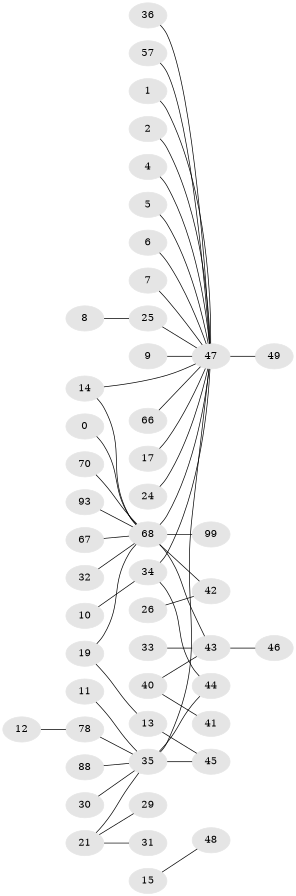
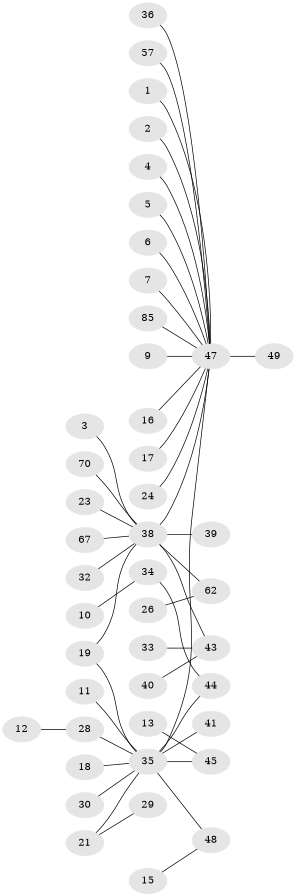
node "8": removed
node "25": label "25" -> "85"
node "14": removed
node "66": label "66" -> "16"
node "0": label "0" -> "3"
edge "47" -- "34": removed
node "93": label "93" -> "23"
node "68": label "68" -> "38"
node "99": label "99" -> "39"
node "42": label "42" -> "62"
node "46": removed
edge "19" -- "13": now "19" -- "35"
edge "40" -- "41": now "35" -- "41"
node "78": label "78" -> "28"
node "88": label "88" -> "18"
edge "35" -- "48": added
node "31": removed
